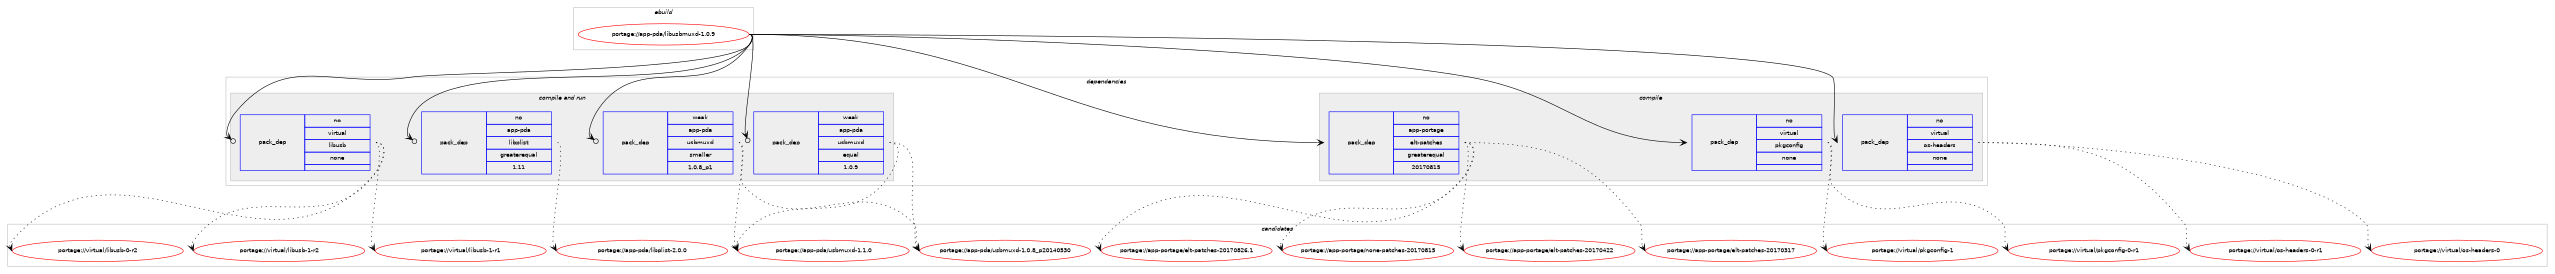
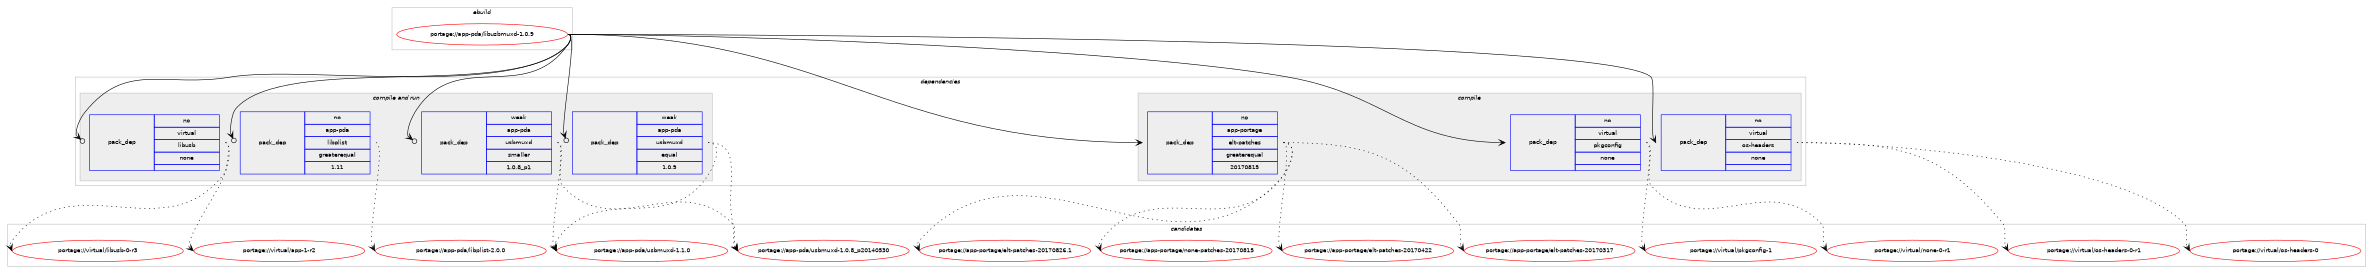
node "portage://virtual/libusb-0-r2": label "portage://virtual/libusb-0-r2" -> "portage://virtual/libusb-0-r3"
node "portage://virtual/libusb-1-r2": label "portage://virtual/libusb-1-r2" -> "portage://virtual/app-1-r2"
node "portage://virtual/libusb-1-r1": removed
node "portage://virtual/pkgconfig-0-r1": label "portage://virtual/pkgconfig-0-r1" -> "portage://virtual/none-0-r1"
